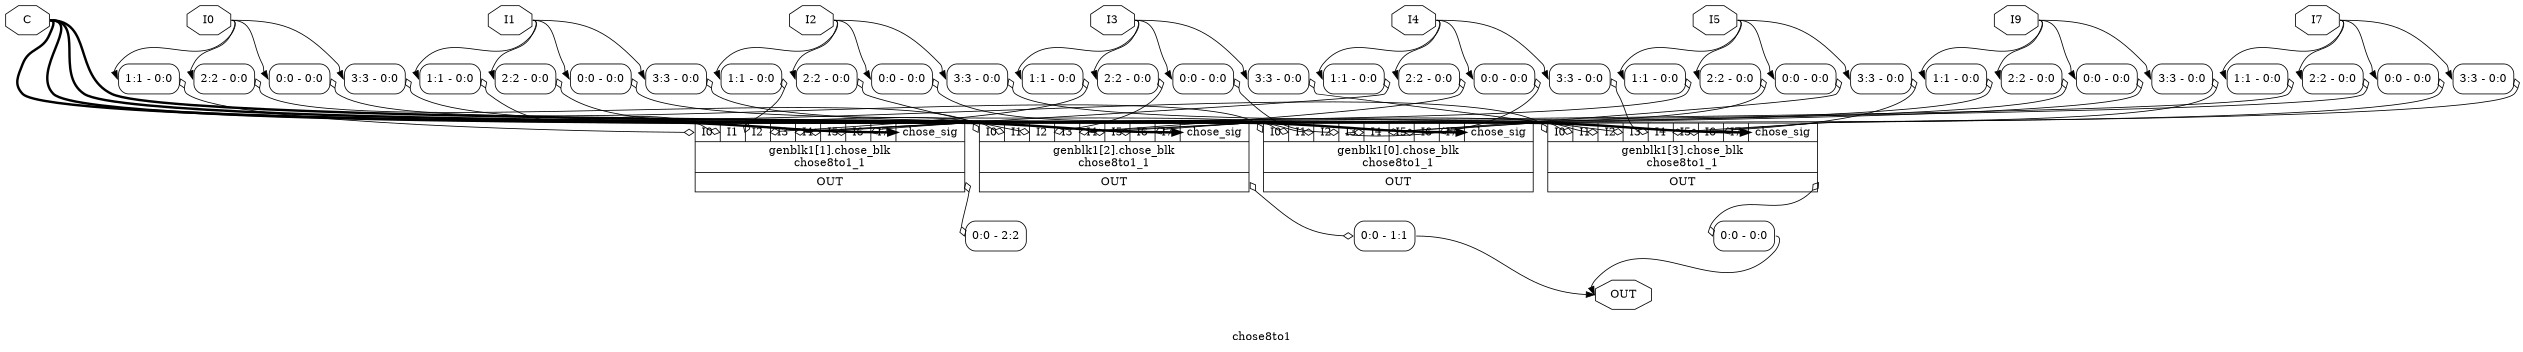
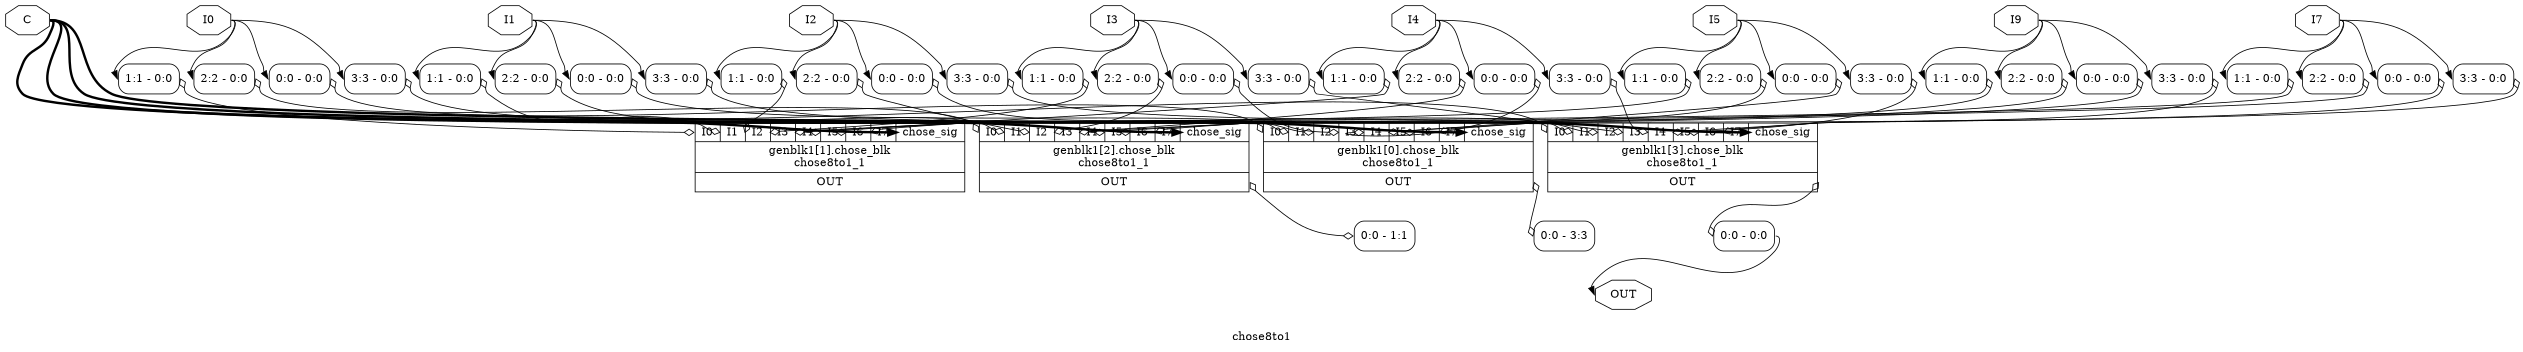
node "0:0 - 2:2": removed
node "0:0 - 3:3": added
edge "0:0 - 1:1" -> "OUT": removed
